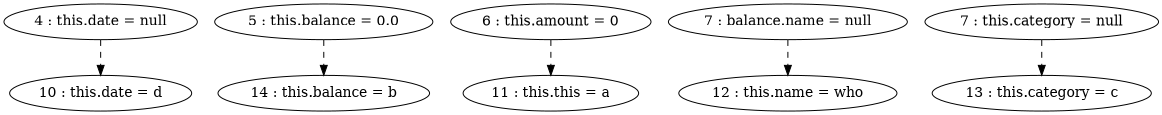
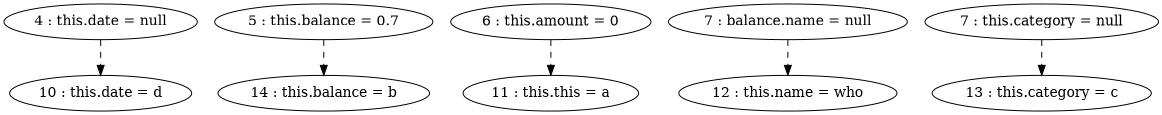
node "5 : this.balance = 0.0": label "5 : this.balance = 0.0" -> "5 : this.balance = 0.7"
